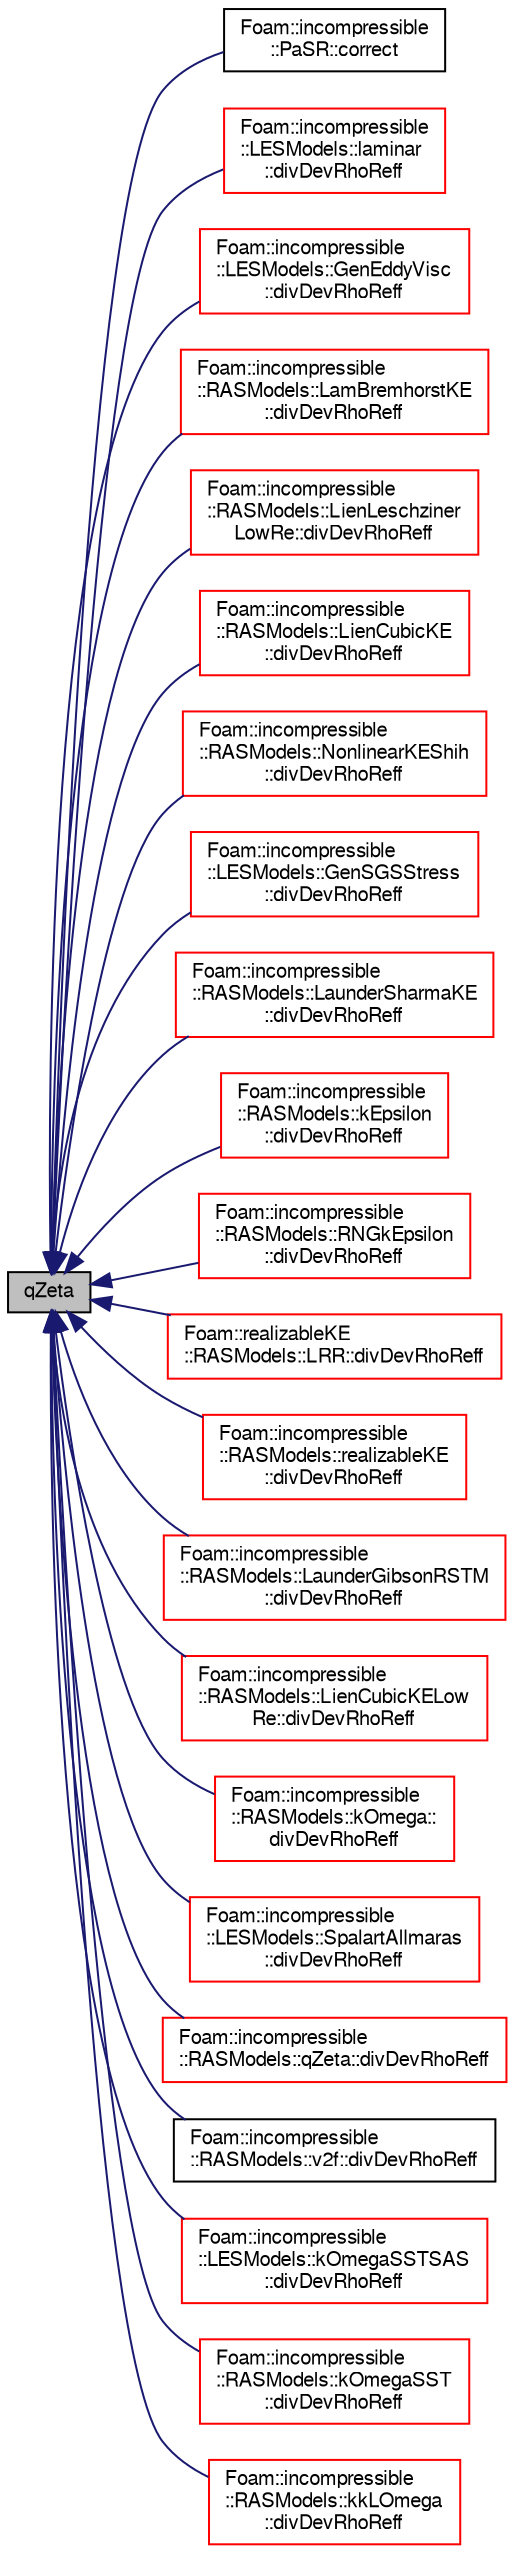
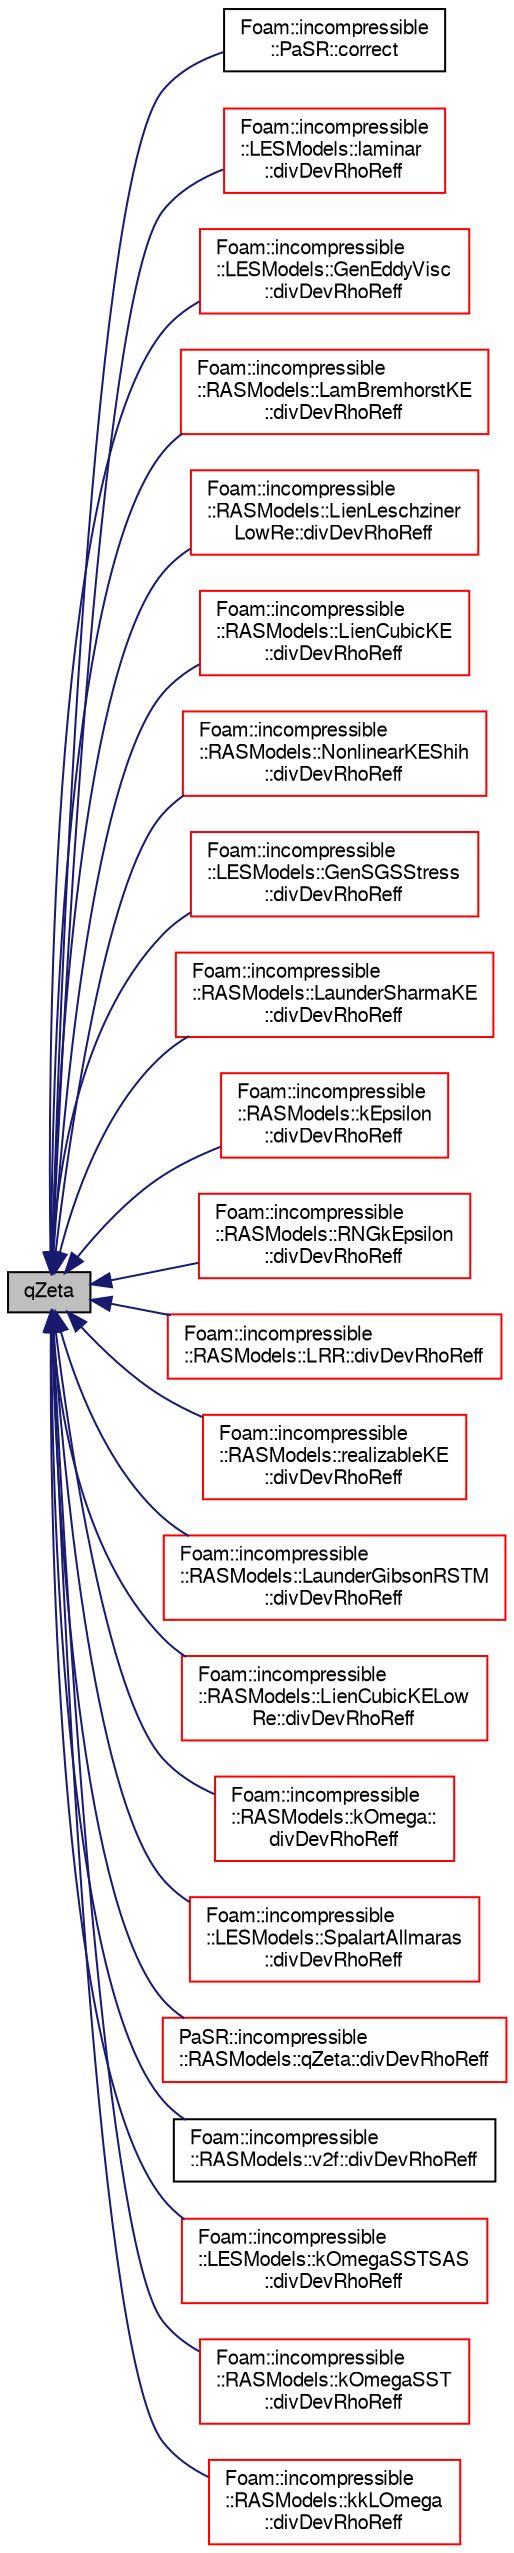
node "Foam::realizableKE ::RASModels::LRR::divDevRhoReff": label "Foam::realizableKE ::RASModels::LRR::divDevRhoReff" -> "Foam::incompressible ::RASModels::LRR::divDevRhoReff"
node "Foam::incompressible ::RASModels::qZeta::divDevRhoReff": label "Foam::incompressible ::RASModels::qZeta::divDevRhoReff" -> "PaSR::incompressible ::RASModels::qZeta::divDevRhoReff"
